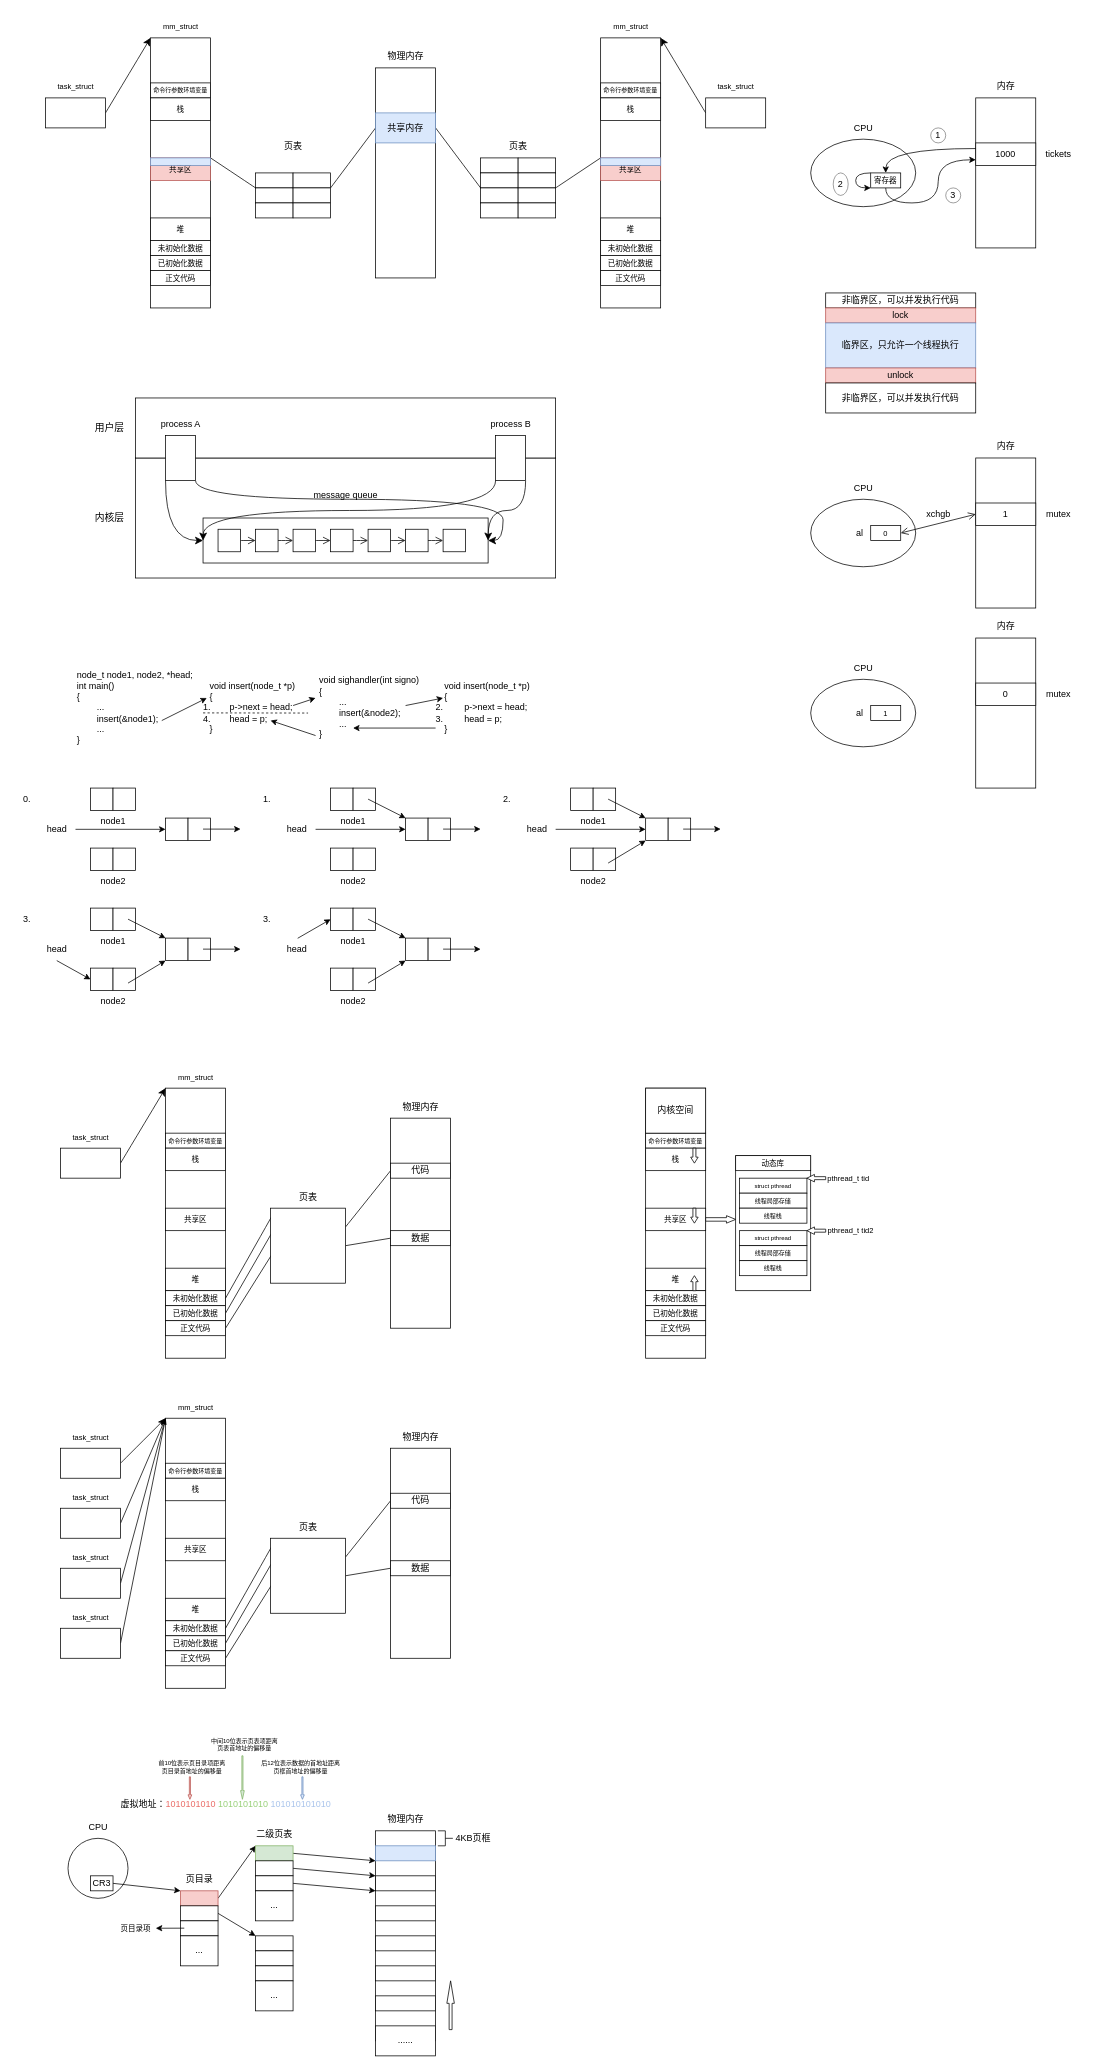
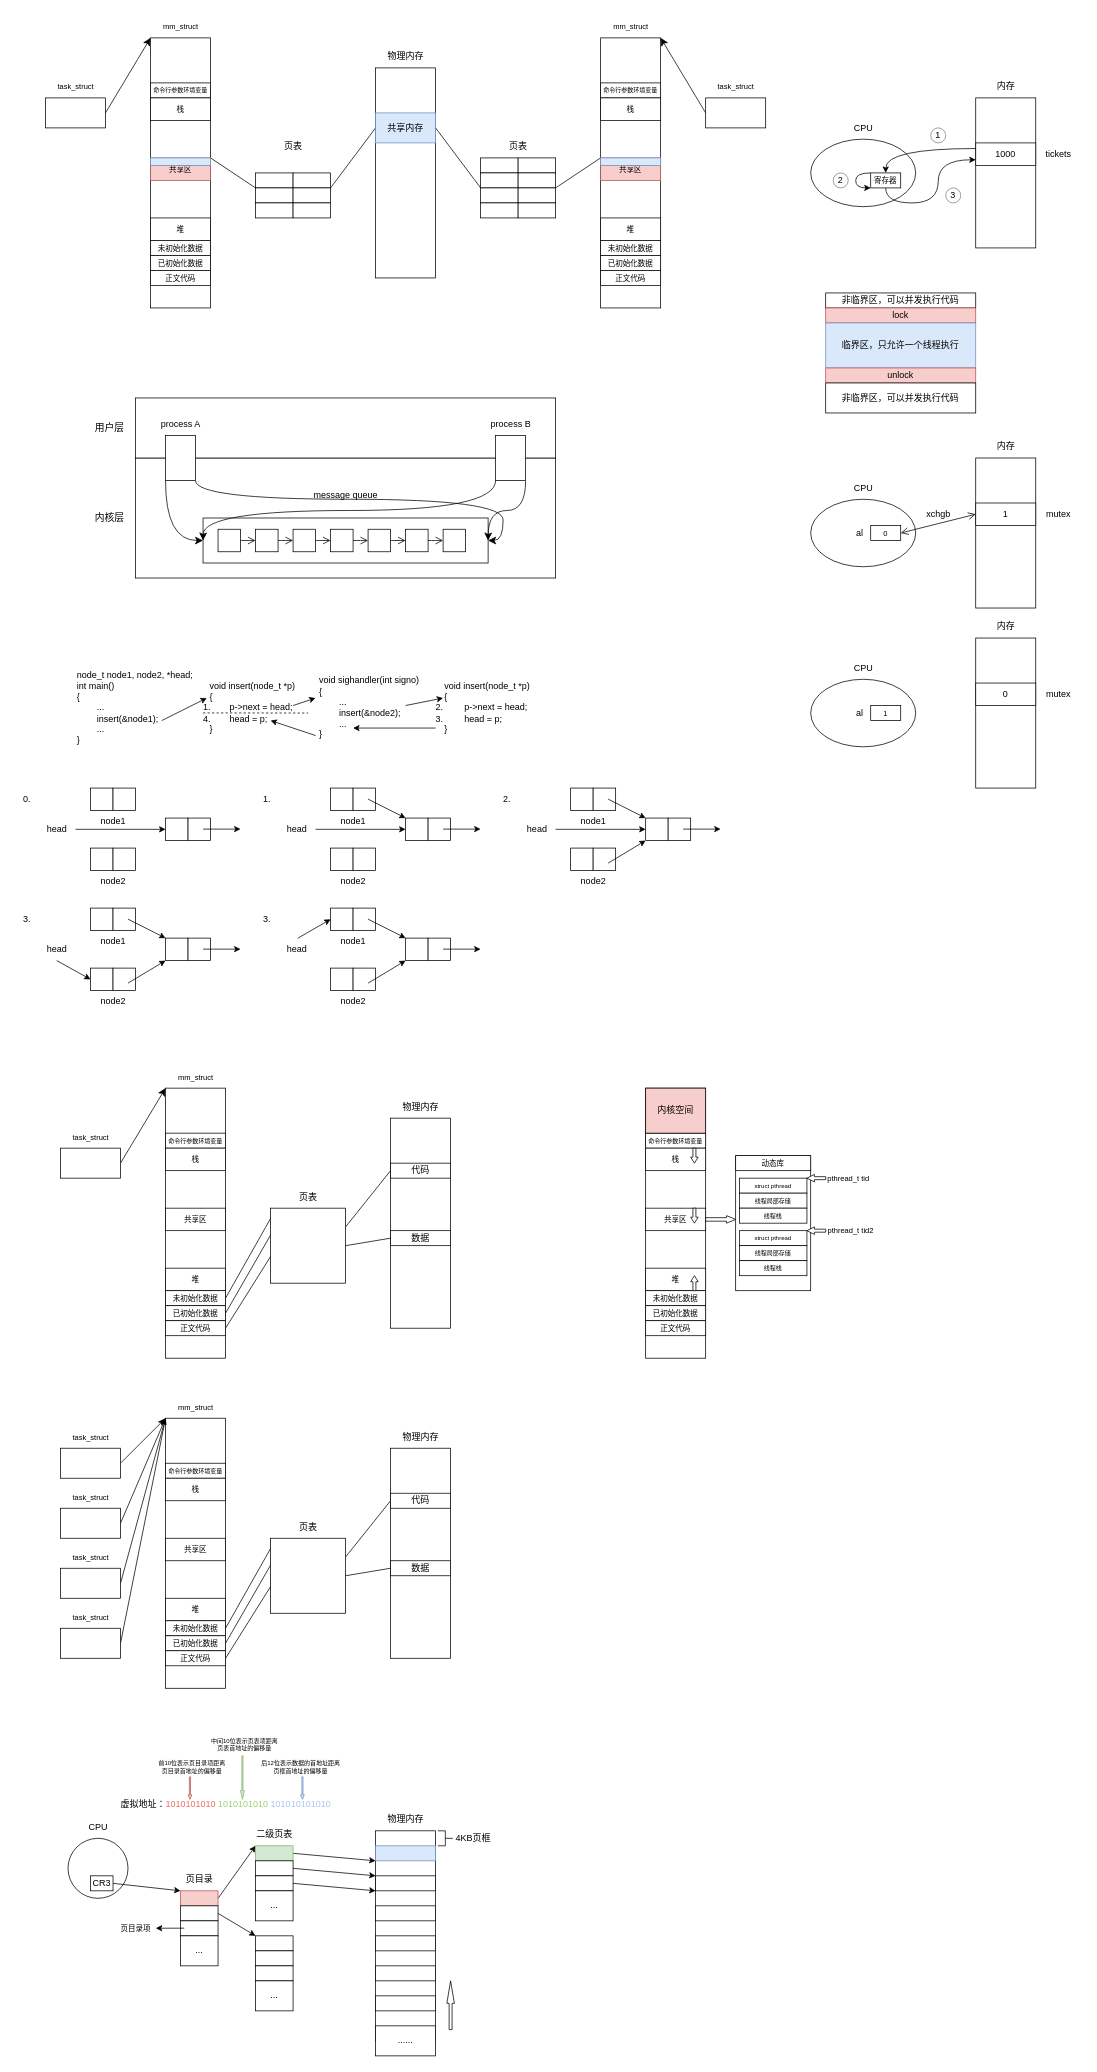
node "2": size 15x23 -> 15x15
node "内核空间": fillcolor #ffffff -> #f8cecc
